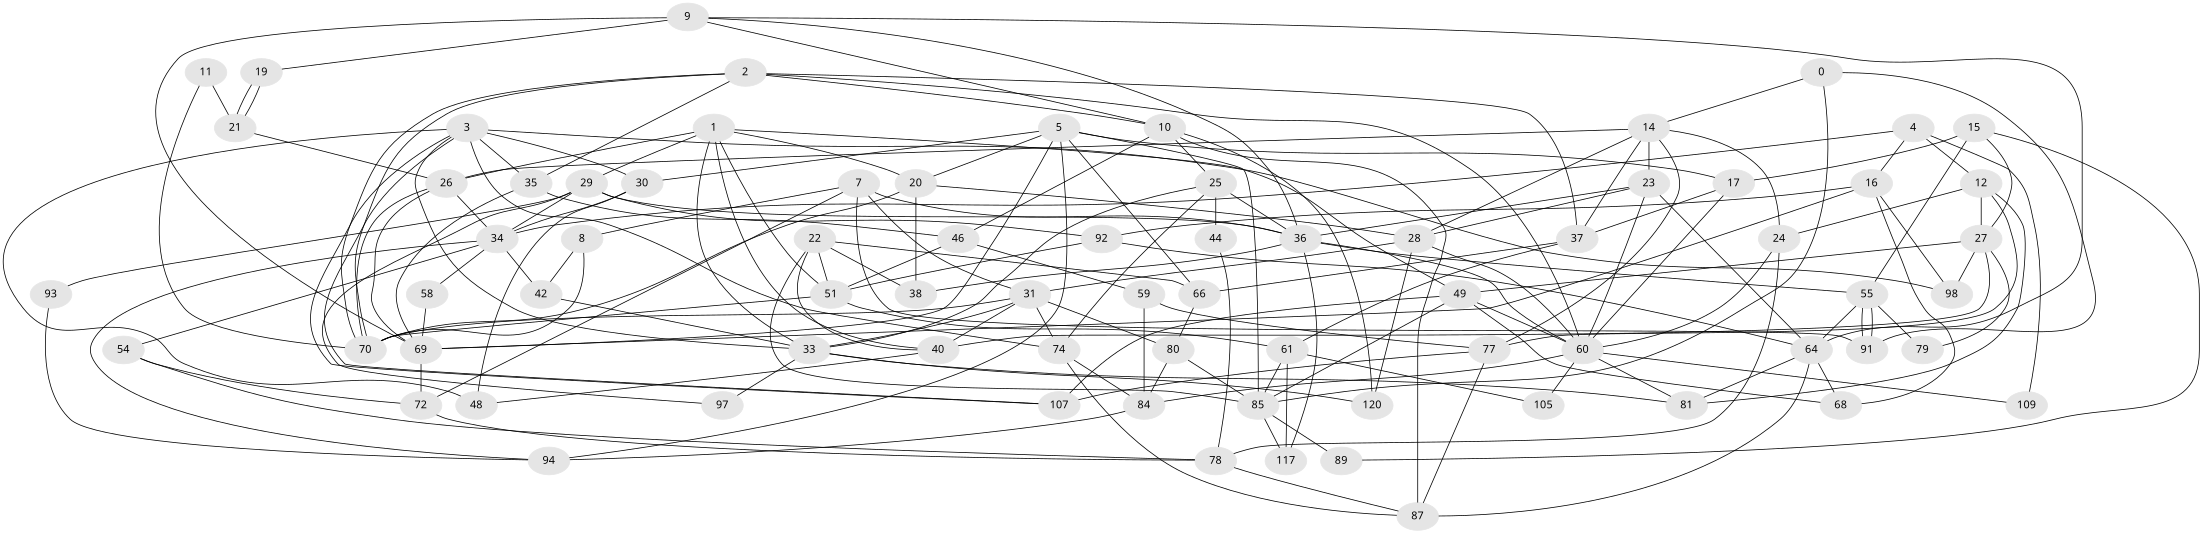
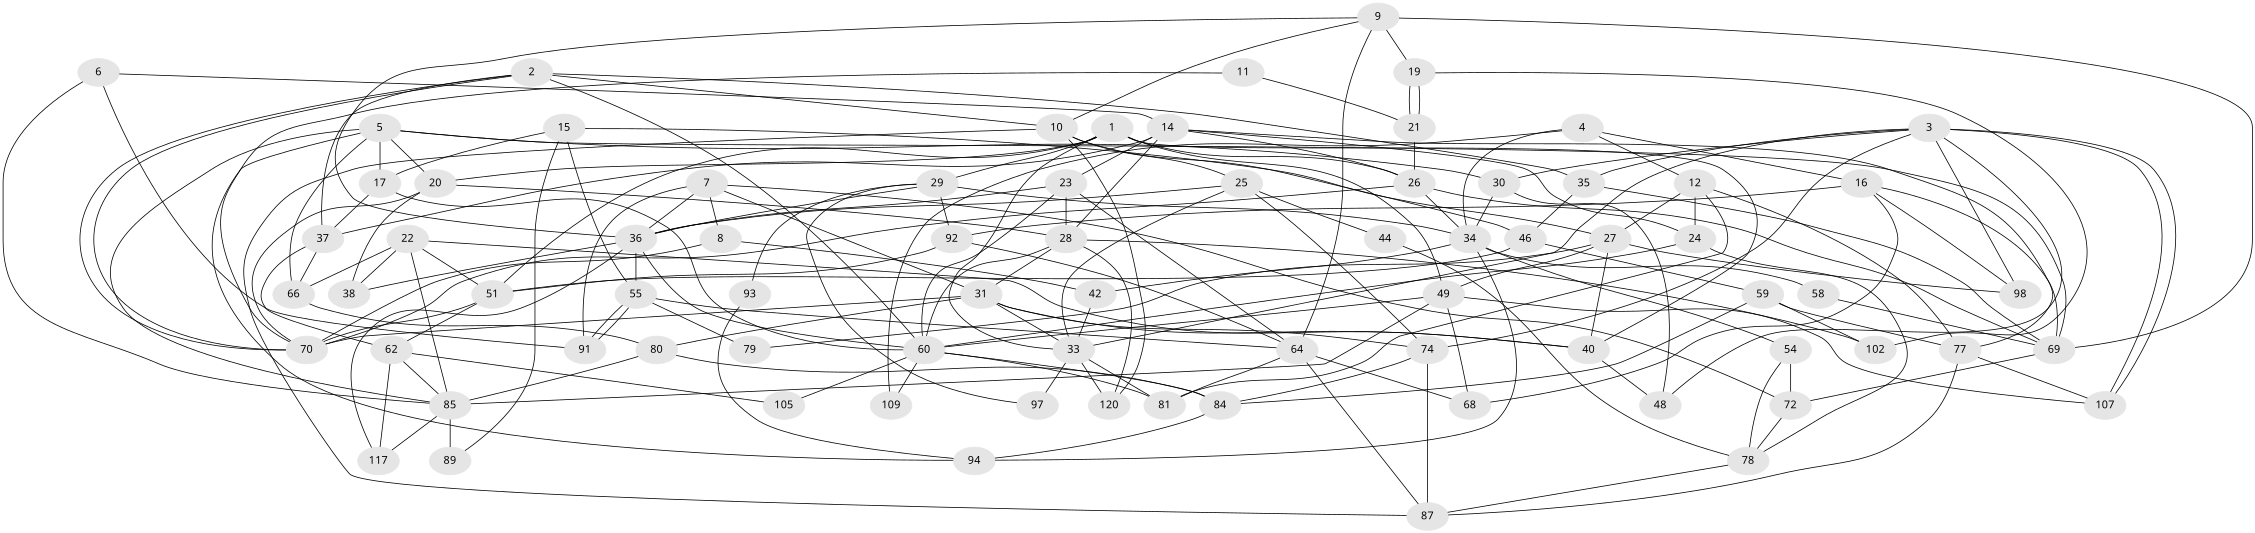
node "0": label "0" -> "6"
node "61": label "61" -> "62"
node "102": added
